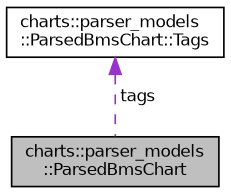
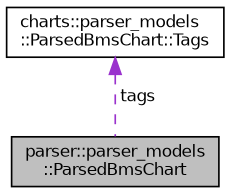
node "charts::parser_models ::ParsedBmsChart": label "charts::parser_models ::ParsedBmsChart" -> "parser::parser_models ::ParsedBmsChart"
